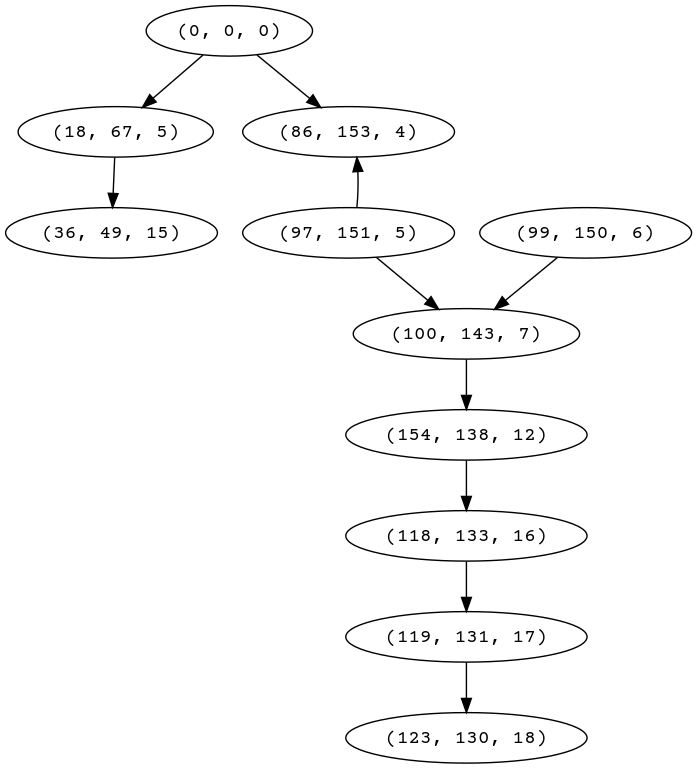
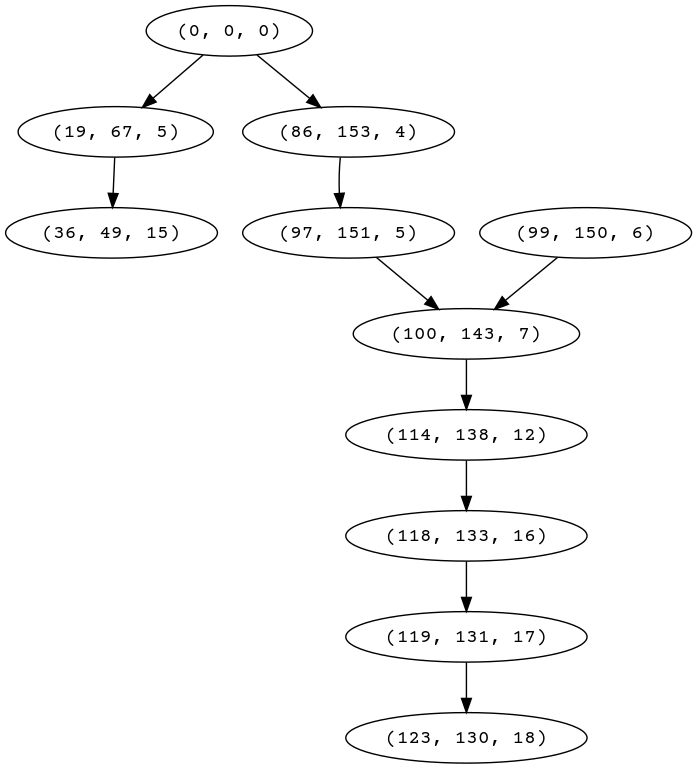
node "(18, 67, 5)": label "(18, 67, 5)" -> "(19, 67, 5)"
edge "(97, 151, 5)" -> "(86, 153, 4)": reversed
node "(154, 138, 12)": label "(154, 138, 12)" -> "(114, 138, 12)"
